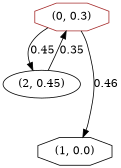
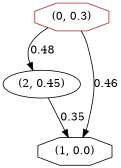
edge "(0, 0.3)" -> "(2, 0.45)": label "0.45" -> "0.48"
edge "(2, 0.45)" -> "(0, 0.3)": now "(2, 0.45)" -> "(1, 0.0)"
